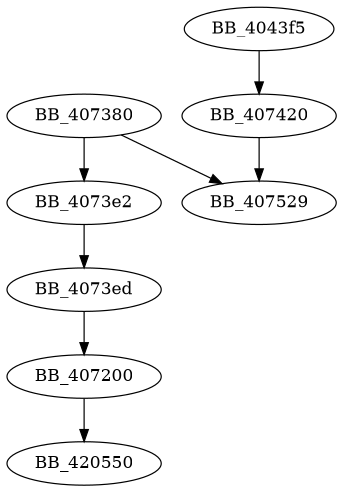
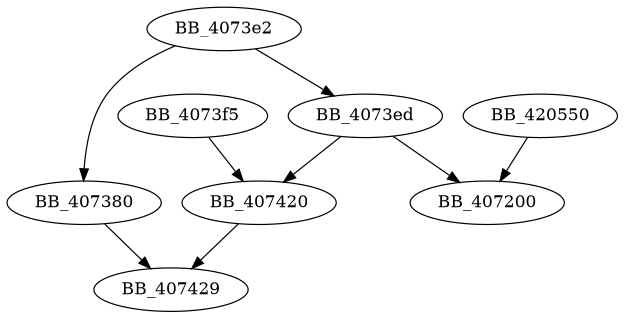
node "BB_4043f5": label "BB_4043f5" -> "BB_4073f5"
edge "BB_407380" -> "BB_4073e2": reversed
edge "BB_4073ed" -> "BB_407420": added
node "BB_407529": label "BB_407529" -> "BB_407429"
edge "BB_407200" -> "BB_420550": reversed
